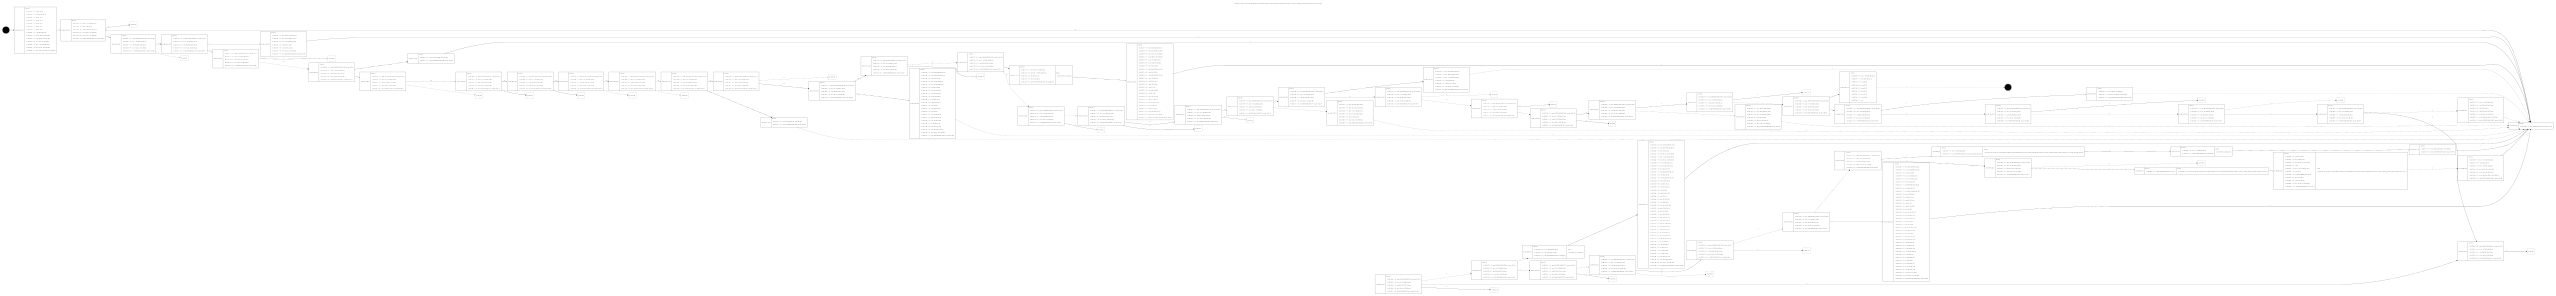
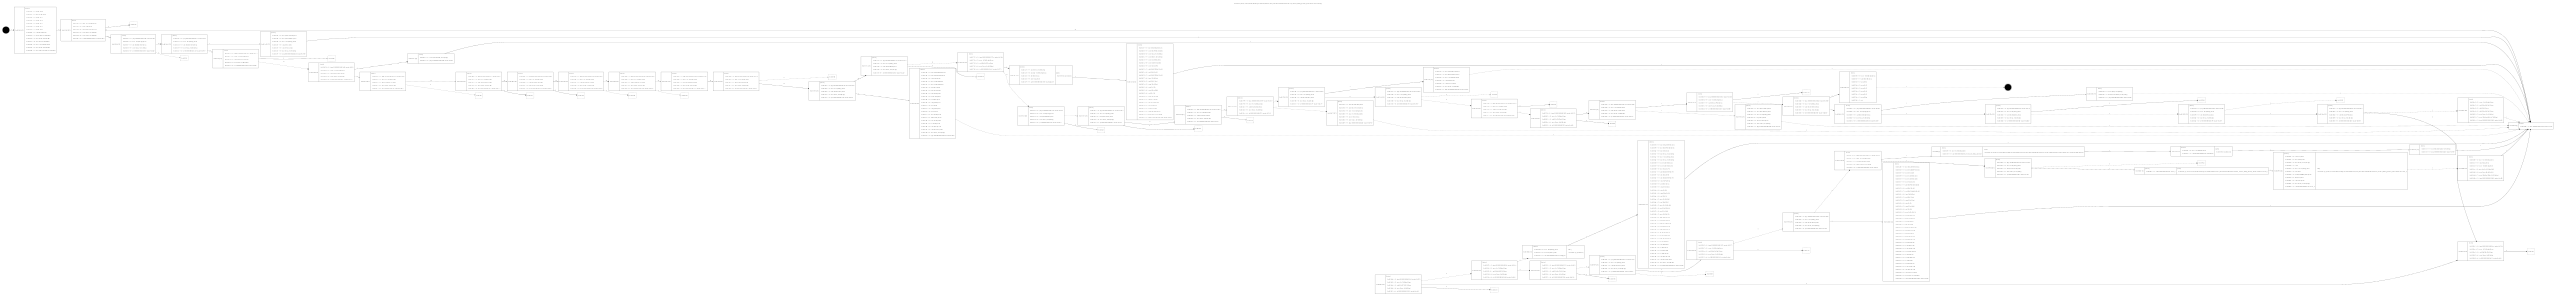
node "0x401c37 [12]": removed
